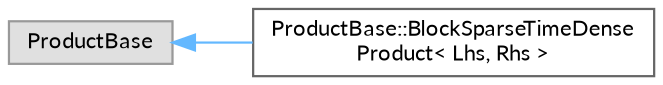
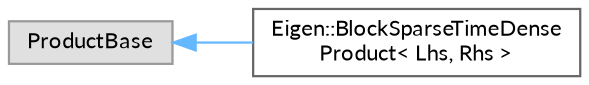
node "ProductBase::BlockSparseTimeDense Product< Lhs, Rhs >": label "ProductBase::BlockSparseTimeDense Product< Lhs, Rhs >" -> "Eigen::BlockSparseTimeDense Product< Lhs, Rhs >"
